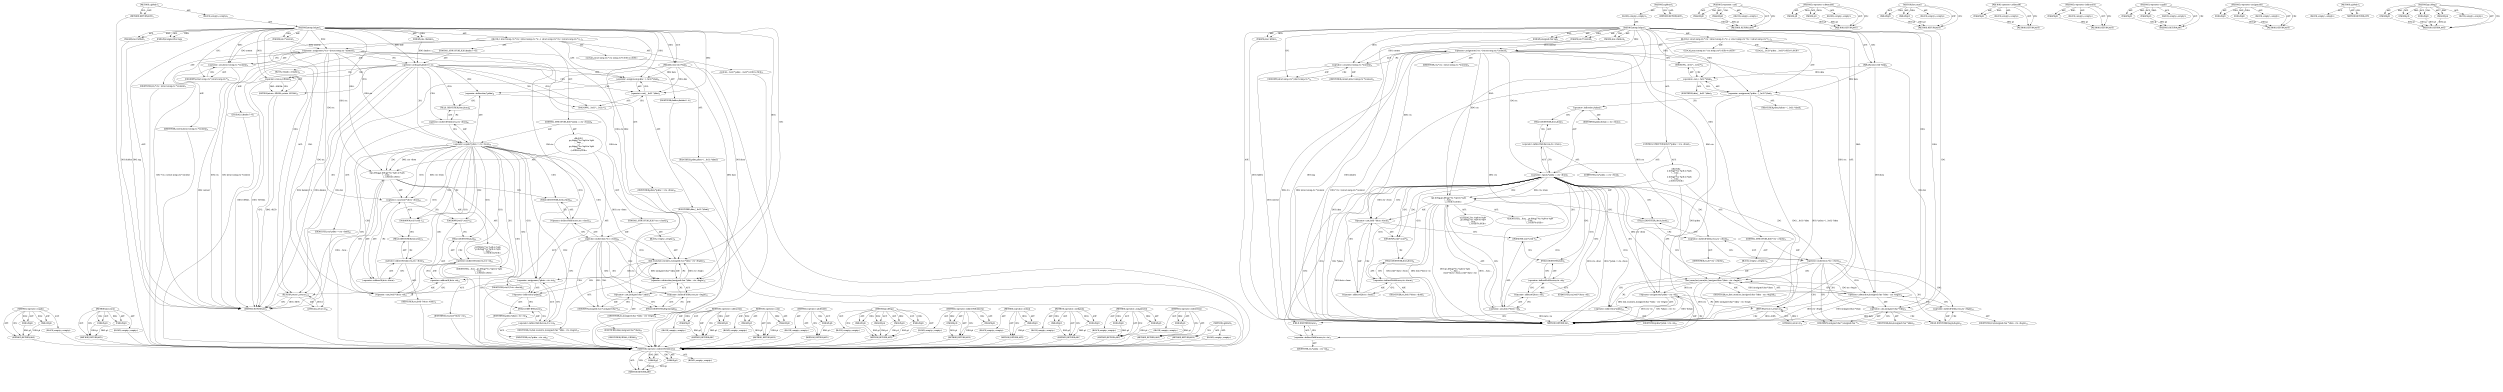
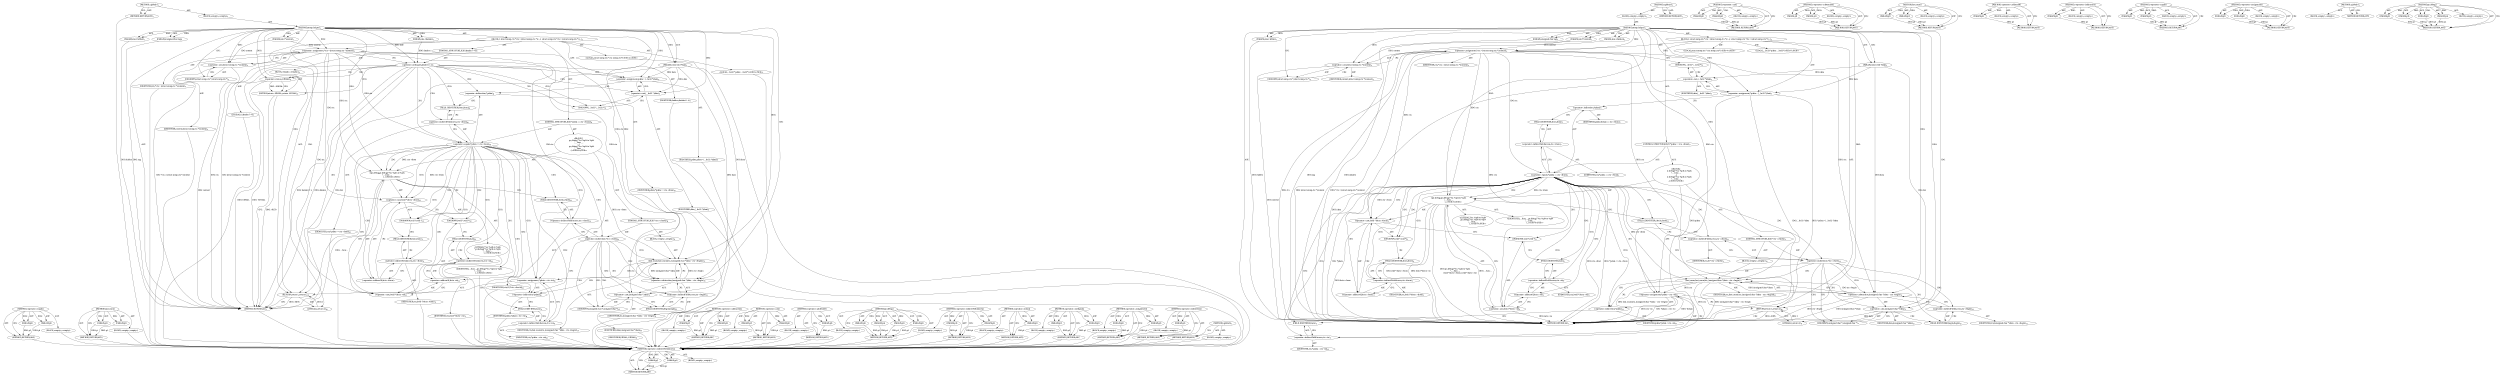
node "(IDENTIFIER,pdata,*pdata = (__be32 *)data)": removed
